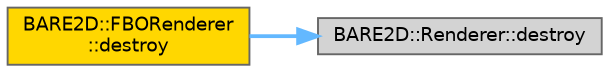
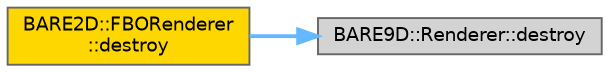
node "BARE2D::Renderer::destroy": label "BARE2D::Renderer::destroy" -> "BARE9D::Renderer::destroy"
